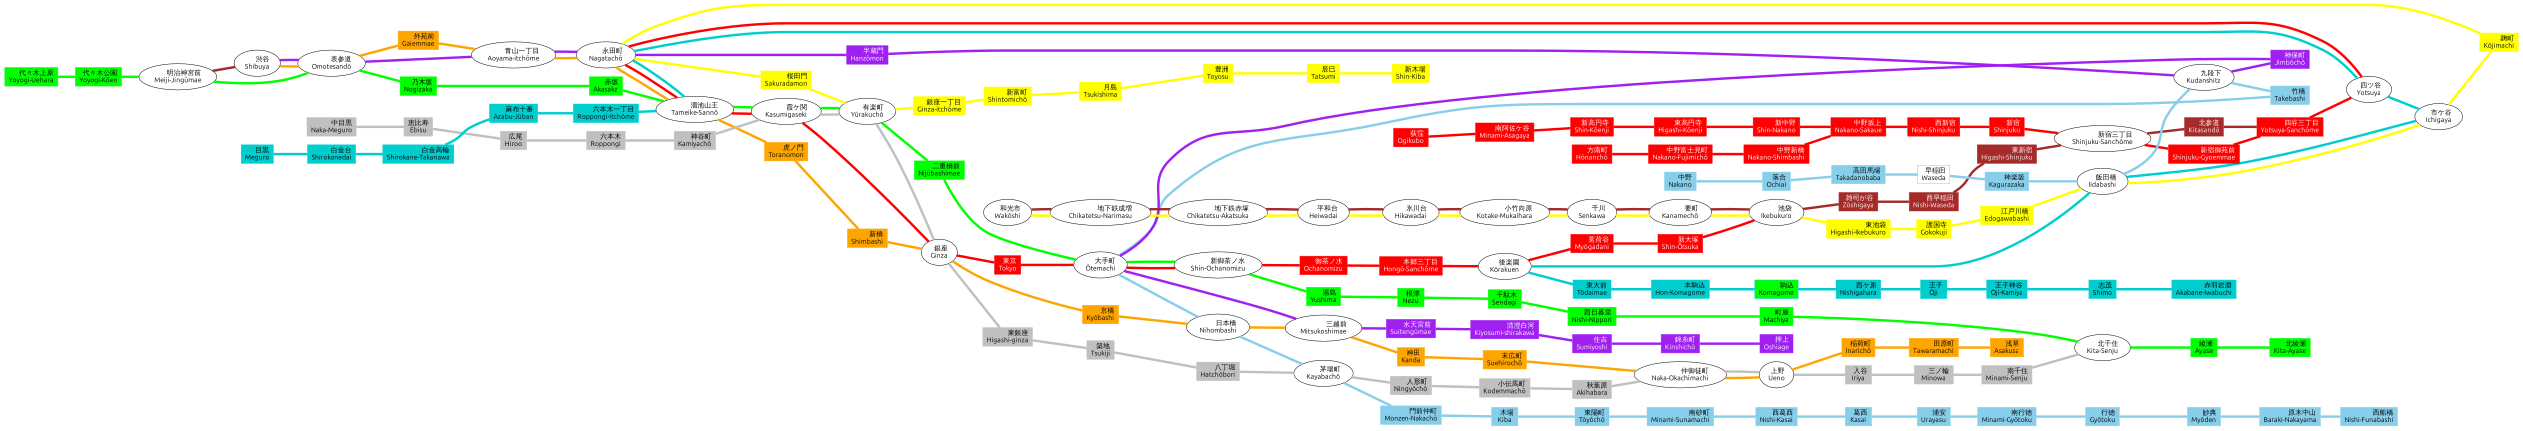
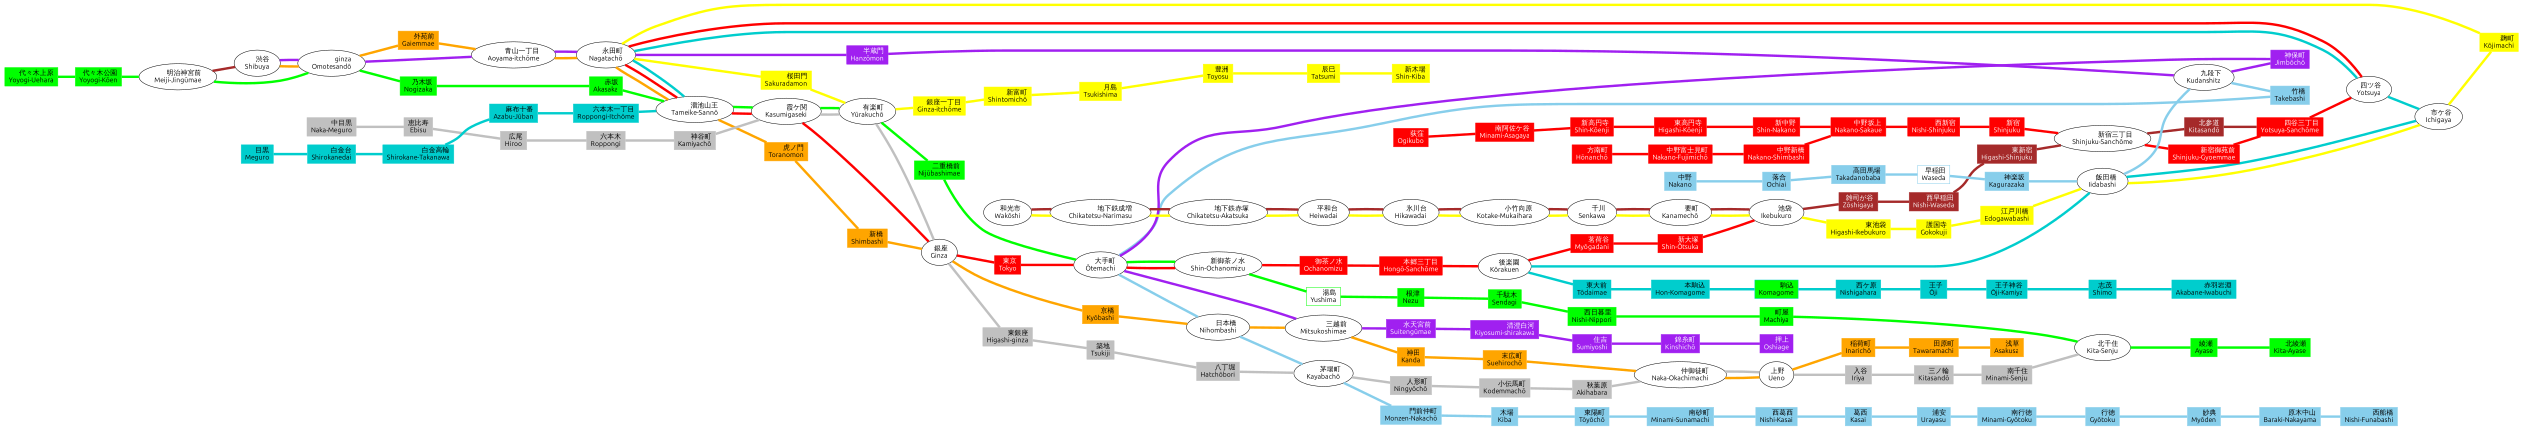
node "表参道 Omotesandō": label "表参道 Omotesandō" -> "ginza Omotesandō"
node "湯島 Yushima": fillcolor green -> white
node "三ノ輪 Minowa": label "三ノ輪 Minowa" -> "三ノ輪 Kitasandō"
